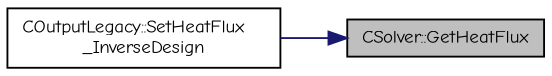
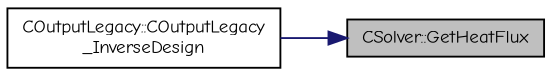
node "COutputLegacy::SetHeatFlux _InverseDesign": label "COutputLegacy::SetHeatFlux _InverseDesign" -> "COutputLegacy::COutputLegacy _InverseDesign"
